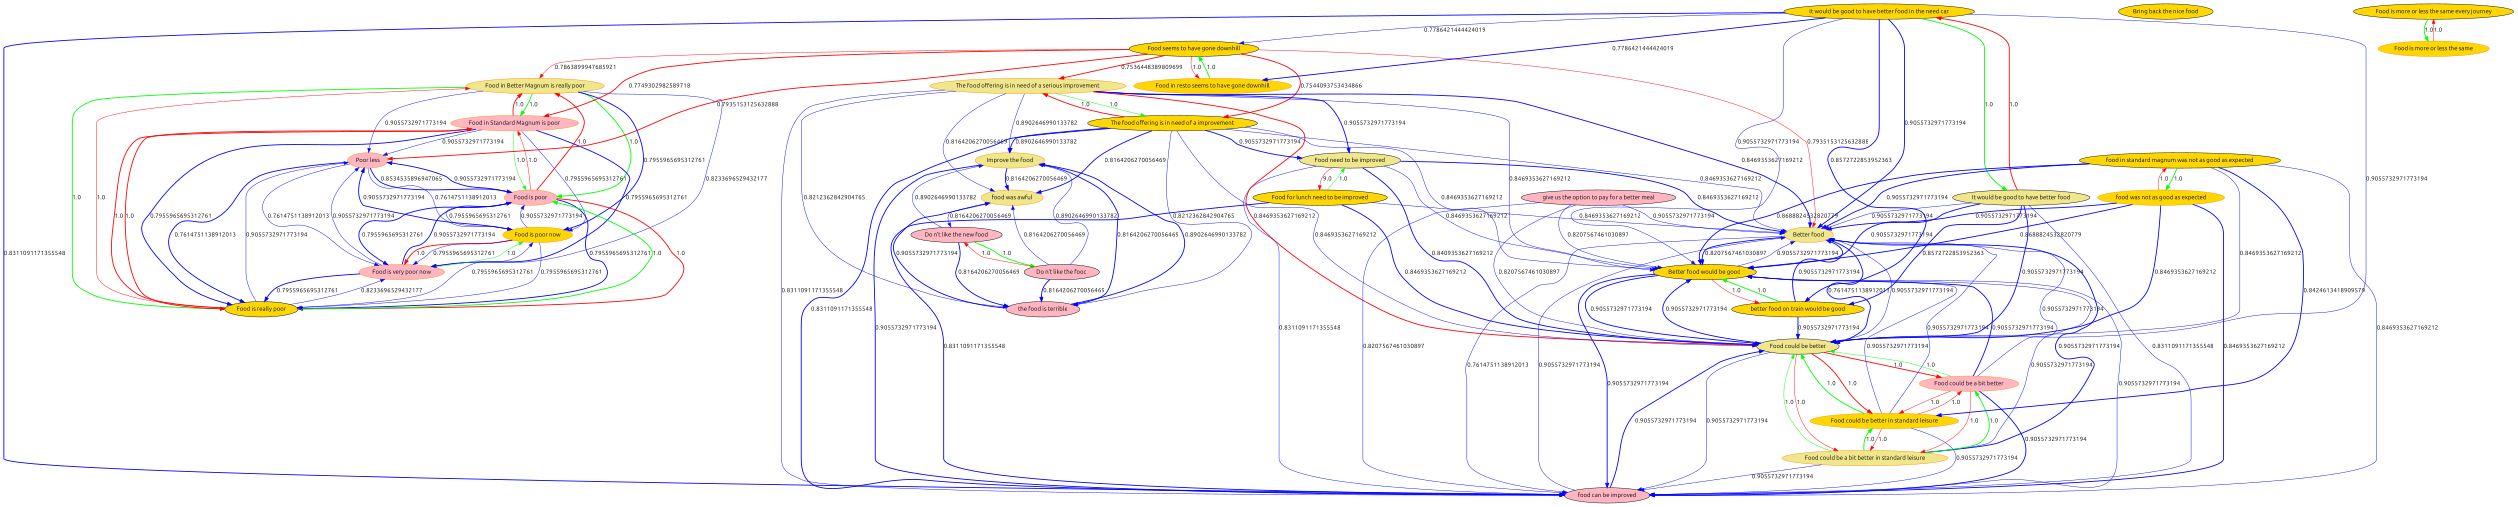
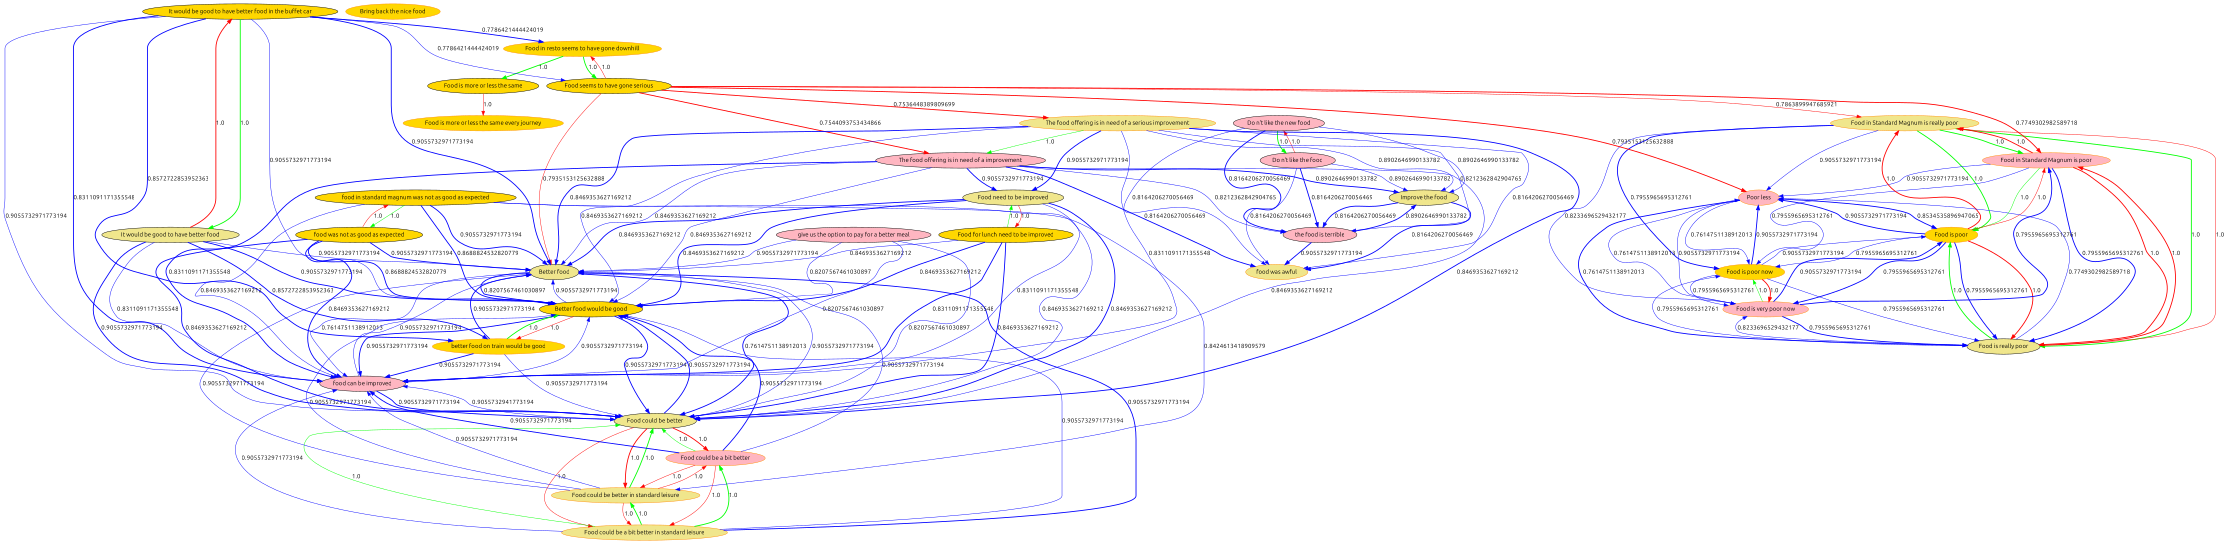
node "It would be good to have better food in the need car": label "It would be good to have better food in the need car" -> "It would be good to have better food in the buffet car"
node "Bring back the nice food": color black -> darkorange
node "Food is more or less the same every journey": color black -> darkorange
edge "Food is more or less the same every journey" -> "Food is more or less the same": now "Food in resto seems to have gone downhill" -> "Food is more or less the same"
node "Food seems to have gone downhill": label "Food seems to have gone downhill" -> "Food seems to have gone serious"
node "Food is more or less the same": color darkorange -> black
node "Food in Better Magnum is really poor": label "Food in Better Magnum is really poor" -> "Food in Standard Magnum is really poor"
edge "The food offering is in need of a improvement" -> "The food offering is in need of a serious improvement": removed, label "1.0"
node "The food offering is in need of a improvement": fillcolor gold -> lightpink
node "Improve the food": color darkorange -> black
edge "food in standard magnum was not as good as expected" -> "food was not as good as expected": style bold -> solid
edge "Food need to be improved" -> "Food for lunch need to be improved": label "9.0" -> "1.0"
node "Food is poor": fillcolor lightpink -> gold
node "food was not as good as expected": color darkorange -> black
edge "food was awful" -> "Do n't like the new food": reversed
edge "Food in Standard Magnum is poor" -> "Food is very poor now": reversed
edge "Food is really poor" -> "Poor less": label "0.9055732971773194" -> "0.7749302982589718"
node "Better food": color darkorange -> black
edge "Food need to be improved" -> "Better food would be good": style solid -> bold
edge "Food need to be improved" -> "Food could be better": label "0.8409353627169212" -> "0.8469353627169212"
edge "The food offering is in need of a serious improvement" -> "Food could be better": color red -> blue
edge "Food for lunch need to be improved" -> "Better food would be good": added, label "0.8469353627169212"
node "Food is really poor": fillcolor gold -> khaki
node "better food on train would be good": color black -> darkorange
edge "better food on train would be good" -> "Food could be better": style bold -> solid
edge "food in standard magnum was not as good as expected" -> "Food could be better in standard leisure": style bold -> solid
edge "Food could be better" -> "food can be improved": label "0.9055732971773194" -> "0.9055732941773194"
node "Food could be better in standard leisure": fillcolor gold -> khaki
edge "Improve the food" -> "food can be improved": now "better food on train would be good" -> "food can be improved"
